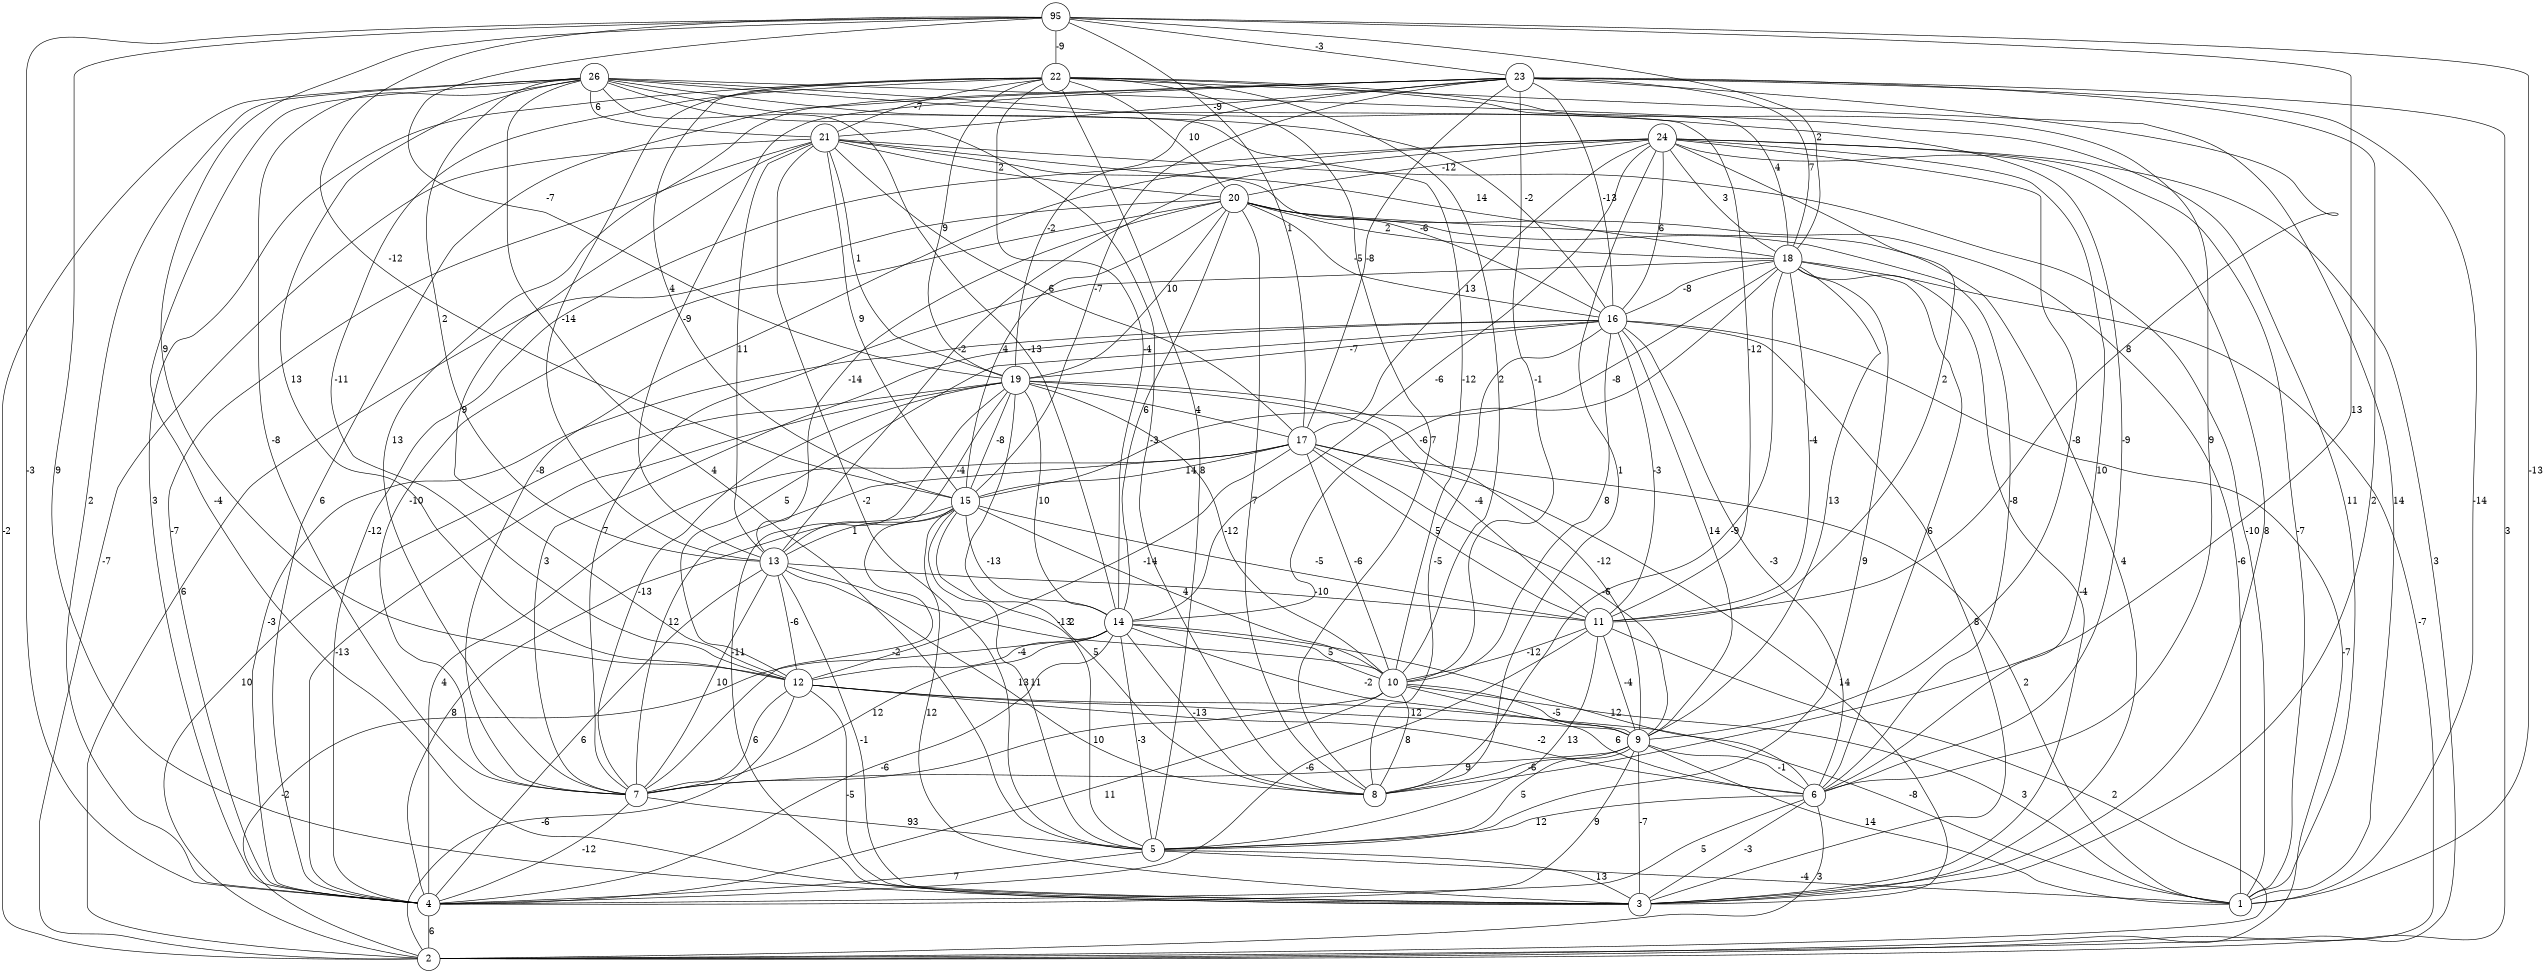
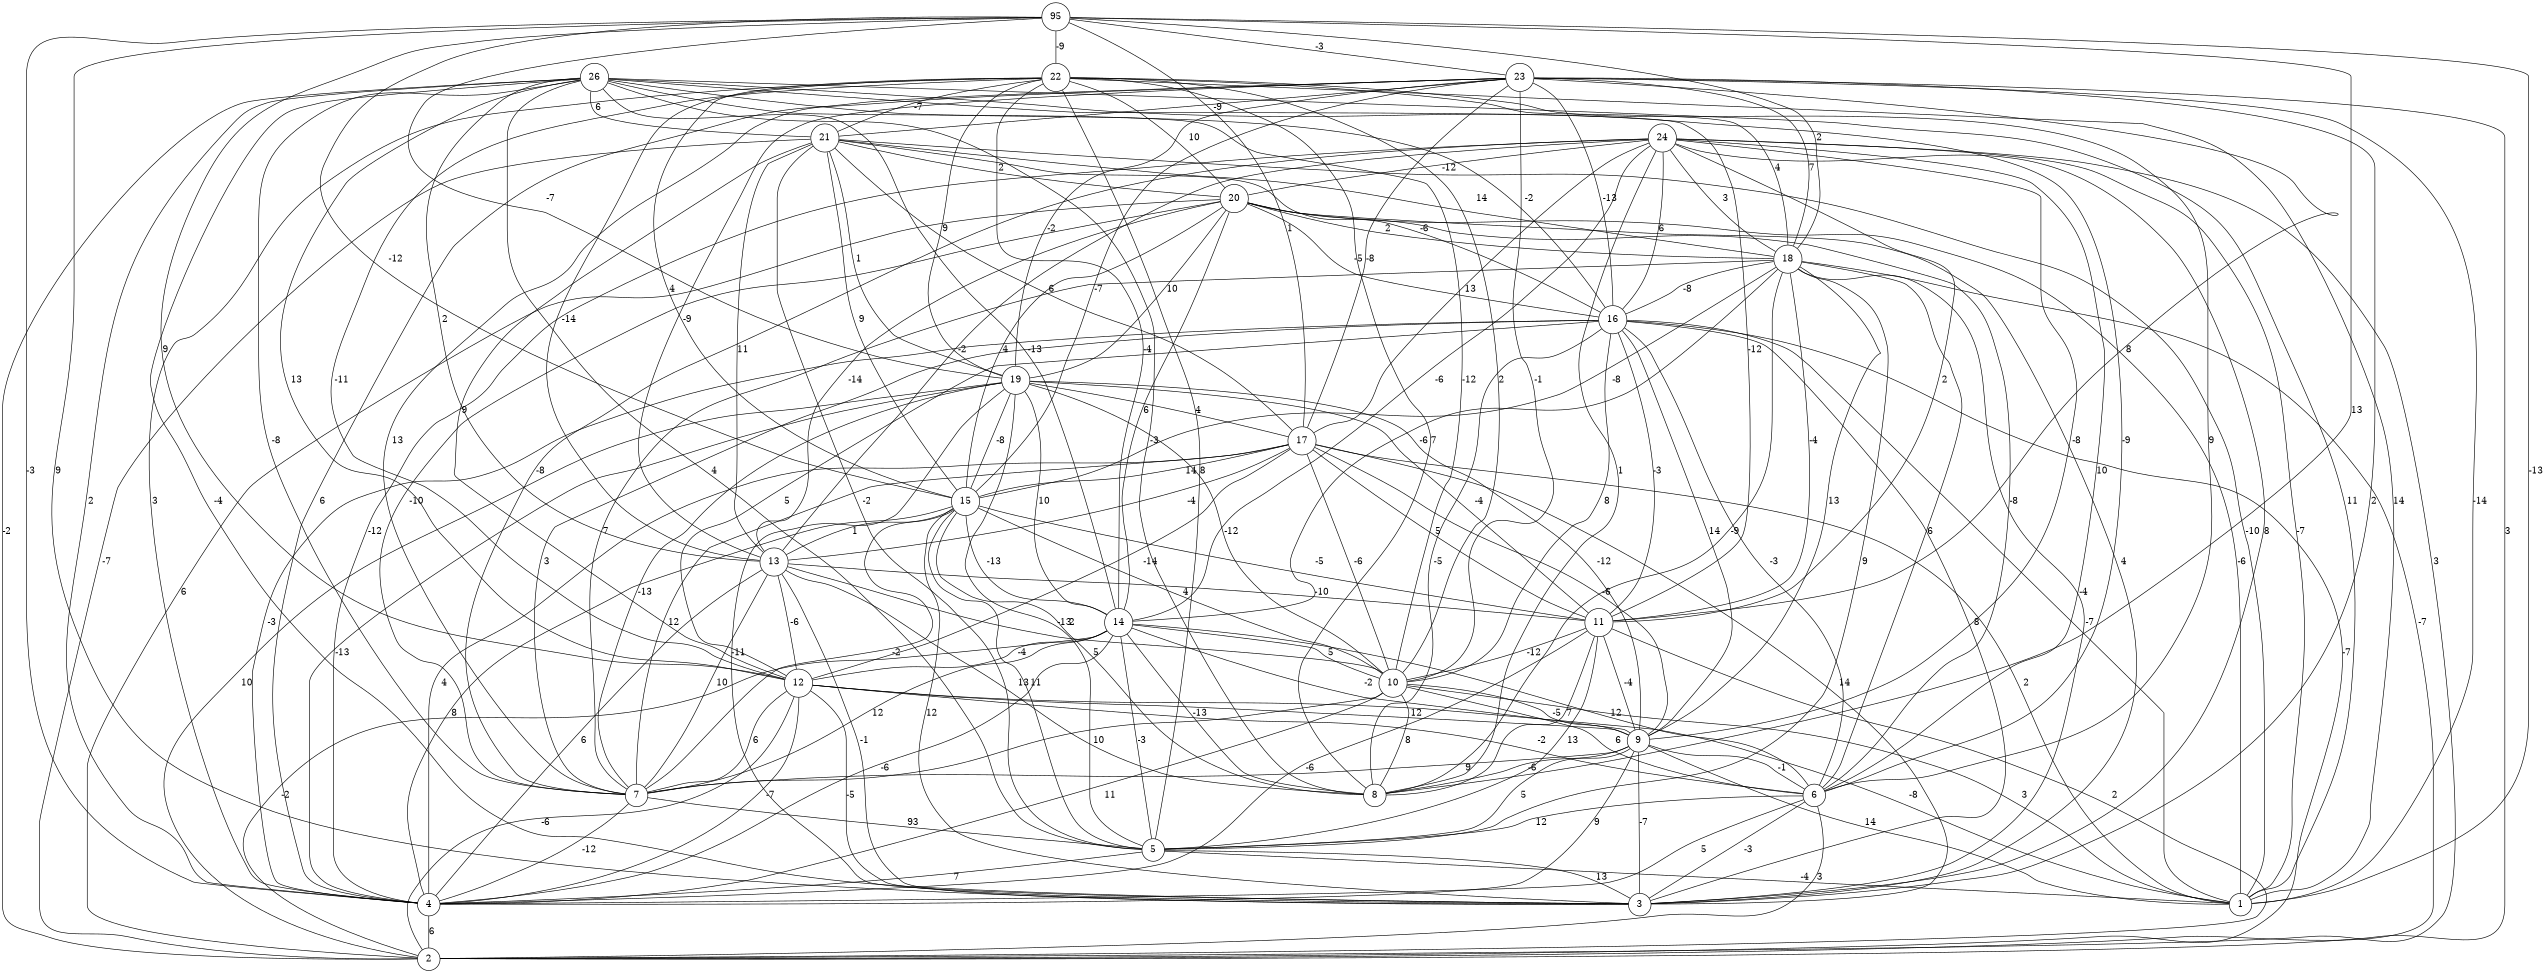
edge "16" -- "19": now "16" -- "1"
edge "21" -- "4": now "12" -- "4"
edge "19" -- "13": now "17" -- "13"
edge "20" -- "8": now "11" -- "8"
